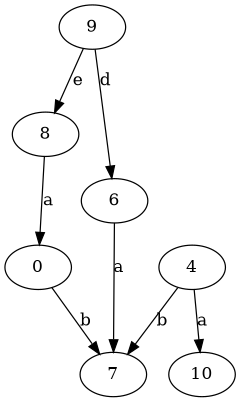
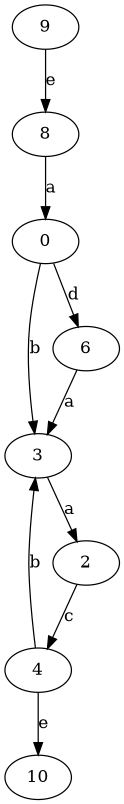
edge "9" -> "6": now "0" -> "6"
edge "4" -> "10": label "a" -> "e"
node "7": label "7" -> "3"
node "2": added
